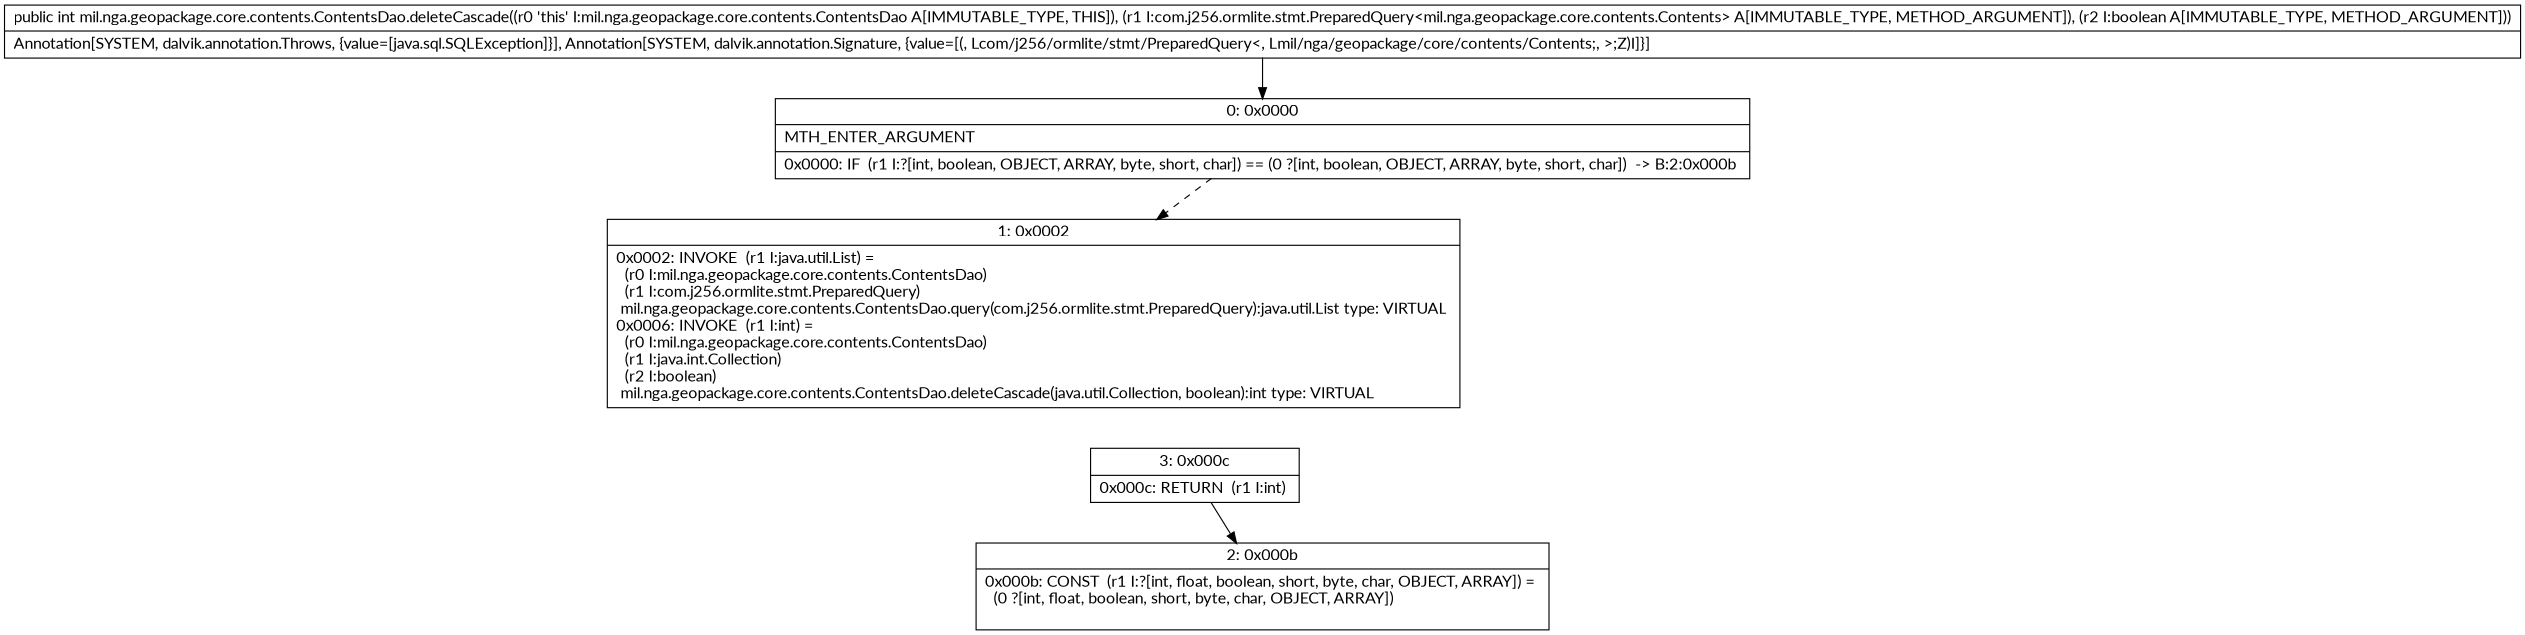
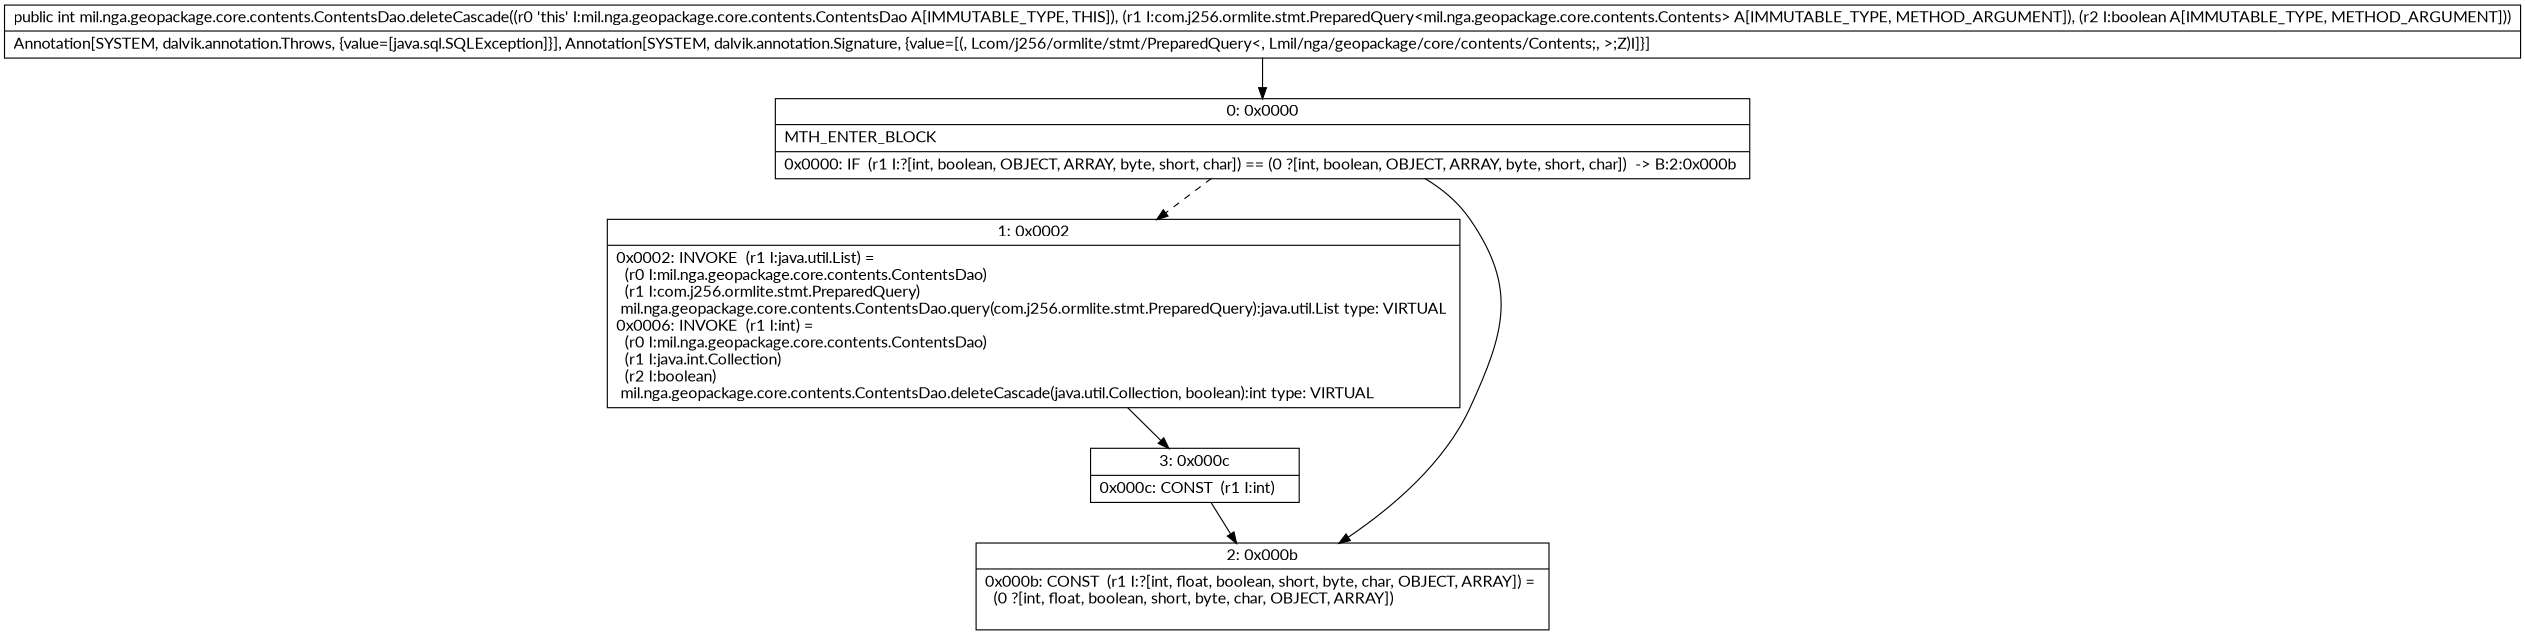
node "0: 0x0000": text "MTH_ENTER_ARGUMENT" -> "MTH_ENTER_BLOCK"
edge "0: 0x0000" -> "2: 0x000b": added
edge "1: 0x0002" -> "3: 0x000c": added
node "3: 0x000c": text "0x000c: RETURN  (r1 I:int)" -> "0x000c: CONST  (r1 I:int)"
